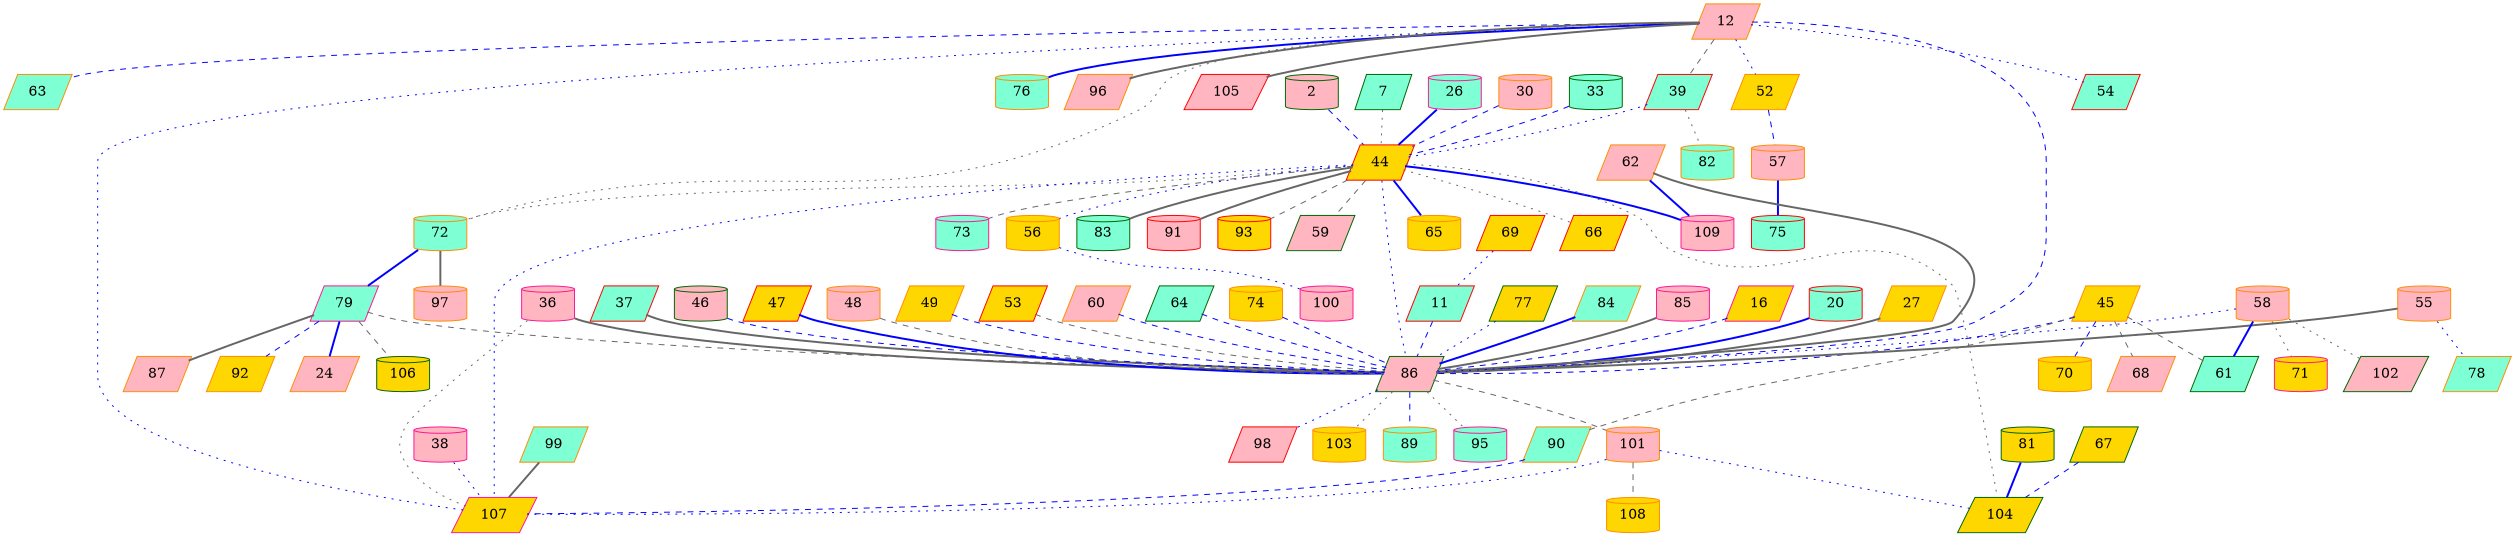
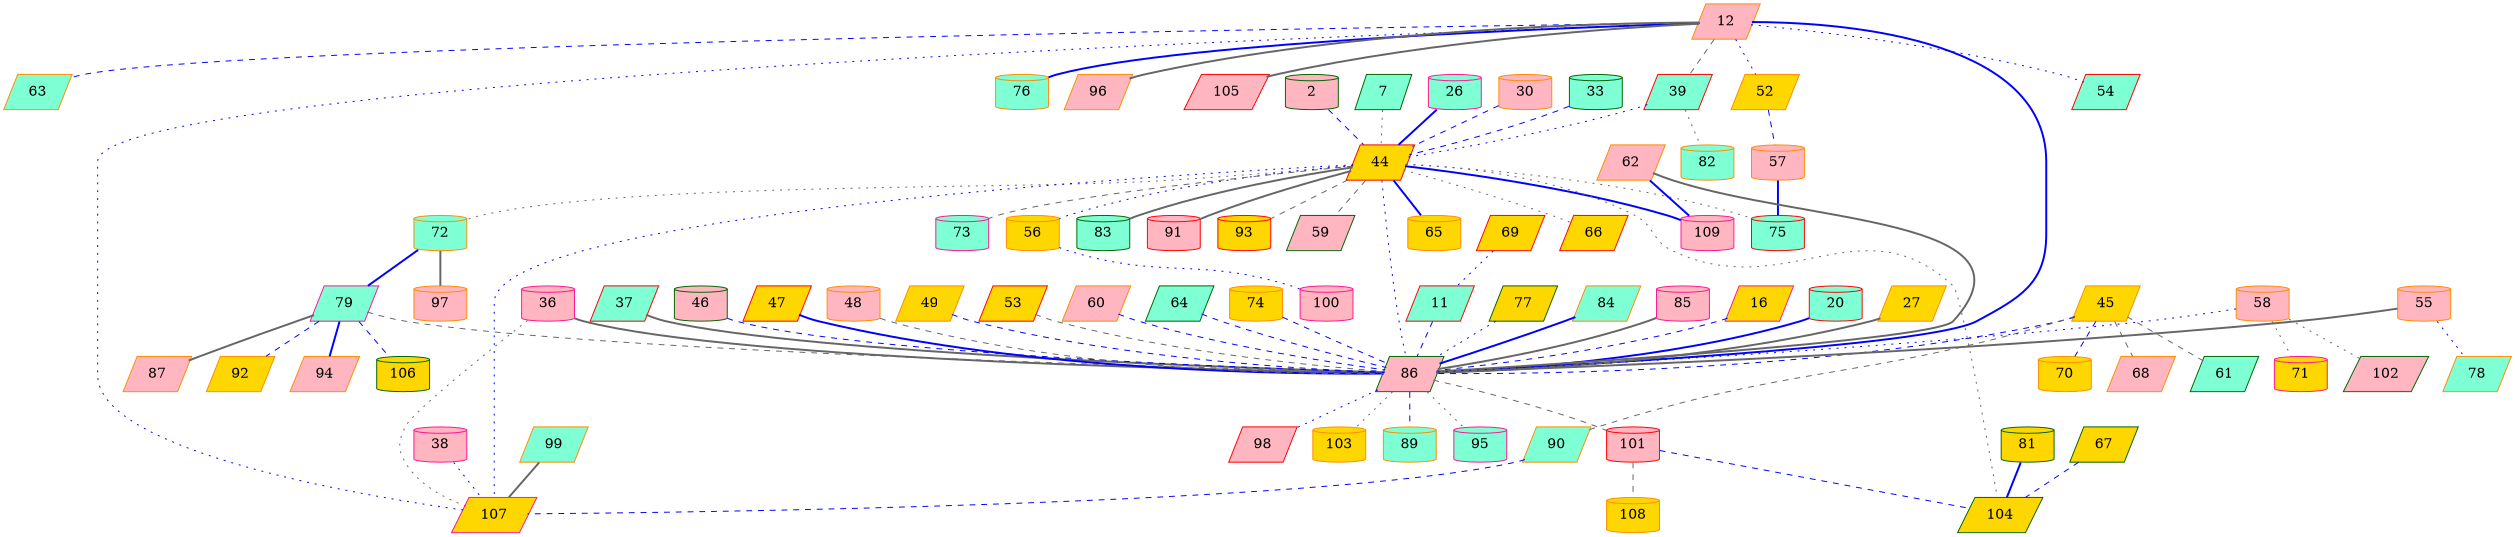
edge "12" -- "72": removed
edge "44" -- "75": added
edge "12" -- "86": style dashed -> bold
edge "79" -- "106": color gray40 -> blue
edge "58" -- "61": removed
node "24": label "24" -> "94"
node "101": color darkorange -> red
edge "101" -- "104": style dotted -> dashed
edge "101" -- "107": removed
